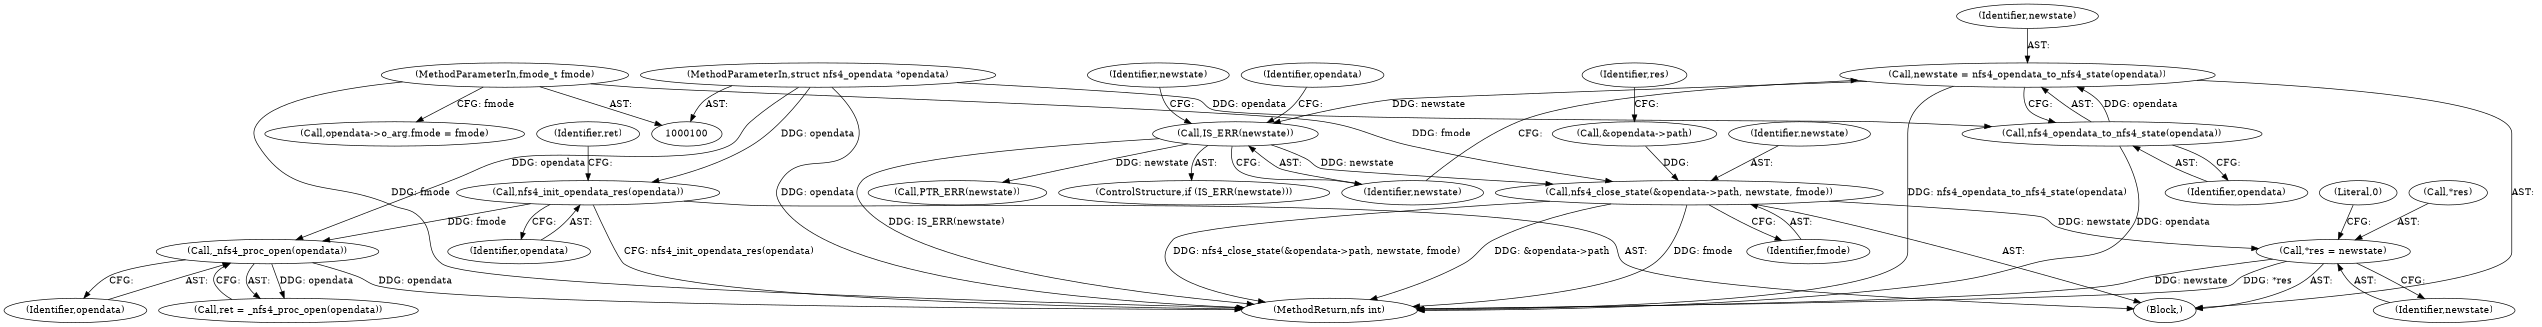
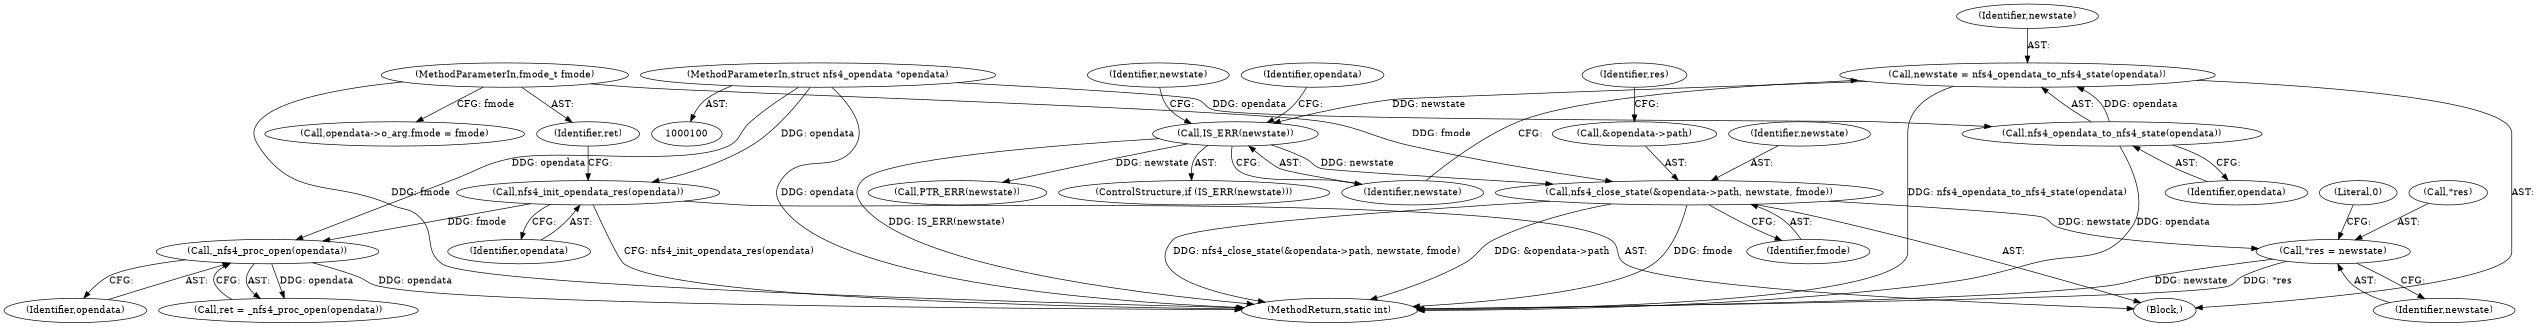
edge "(MethodParameterIn,fmode_t fmode)" -> "1000100": now "(MethodParameterIn,fmode_t fmode)" -> "(Identifier,ret)"
edge "(Call,newstate = nfs4_opendata_to_nfs4_state(opendata))" -> "(Call,nfs4_opendata_to_nfs4_state(opendata))": removed, label "CFG:"
edge "(Call,&opendata->path)" -> "(Call,nfs4_close_state(&opendata->path, newstate, fmode))": label "DDG: " -> "AST: "
edge "(Call,*res = newstate)" -> "(Block,)": removed, label "AST:"
node "(MethodReturn,nfs int)": label "(MethodReturn,nfs int)" -> "(MethodReturn,static int)"
